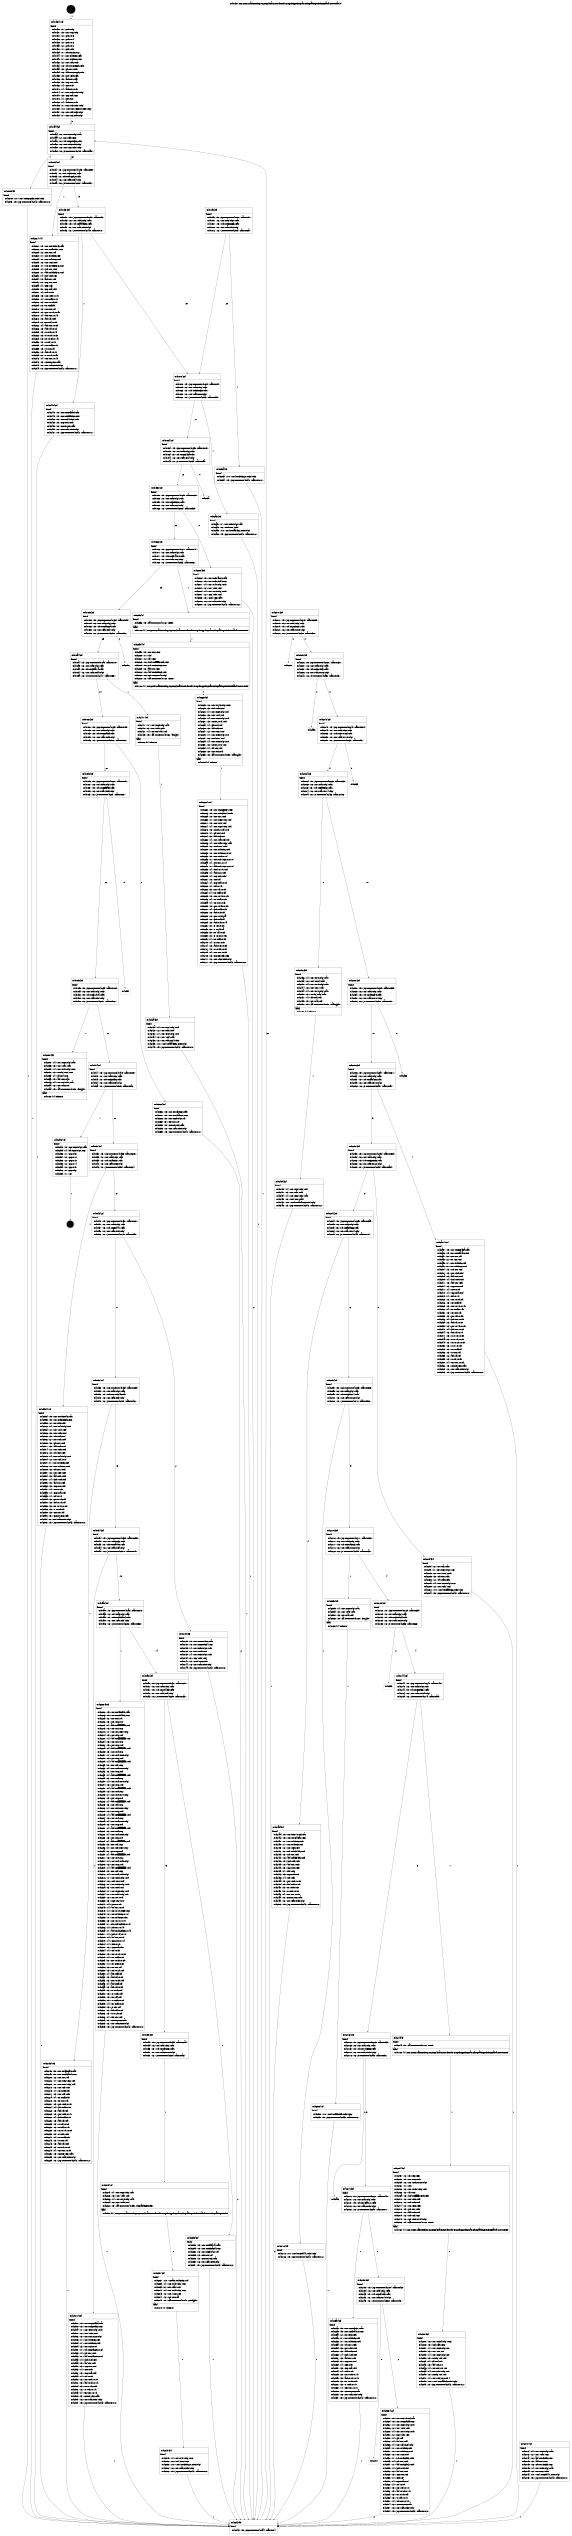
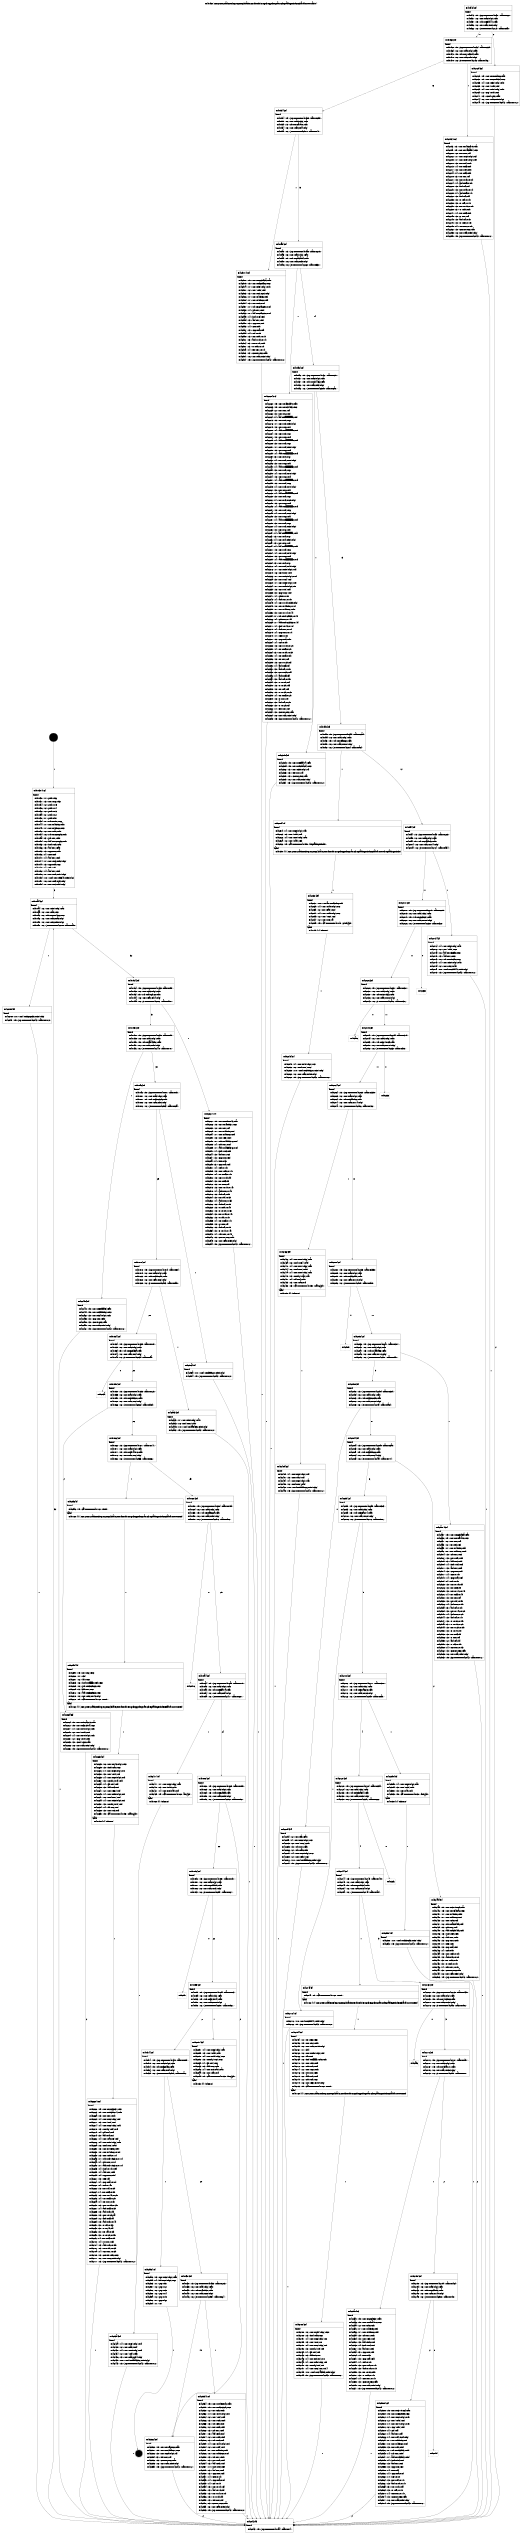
edge "0x401de0 [28]" -> "0x401e18 [28]": now "0x401de0 [28]" -> "0x401dfc [28]"
node "0x401ff4 [28]": added
edge "0x401f30 [28]" -> "0x401f4c [28]": now "0x401f30 [28]" -> "0x402582 [30]"
